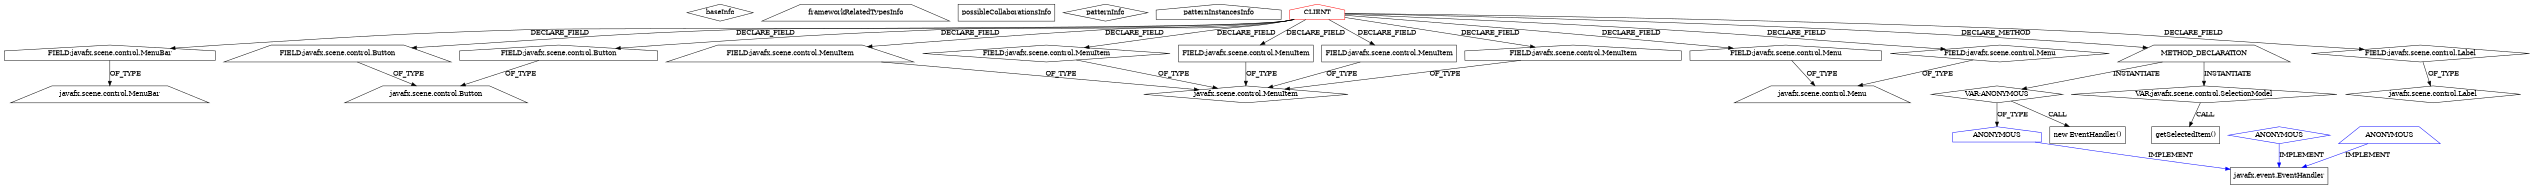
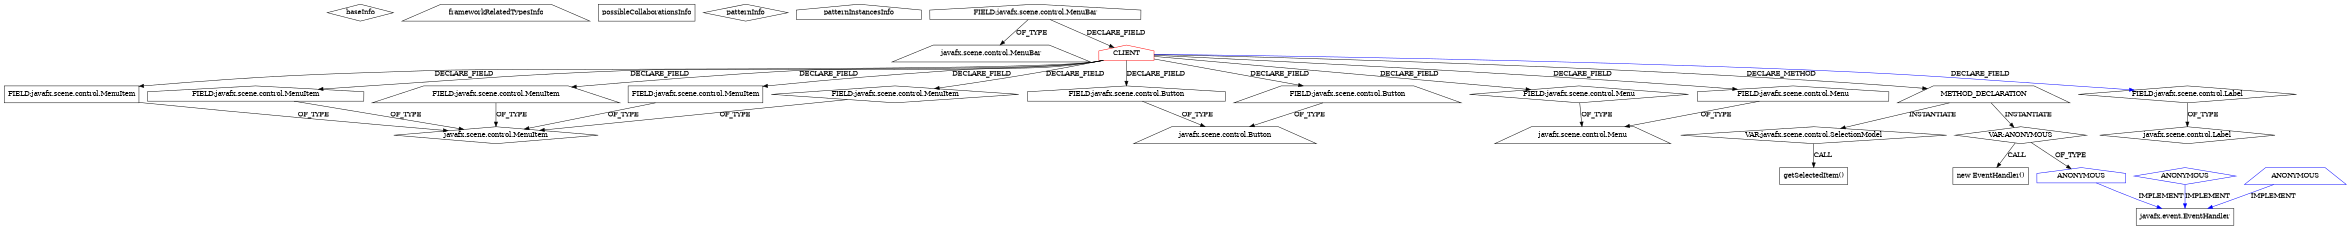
edge "CLIENT" -> "FIELD:javafx.scene.control.Label": color black -> blue
edge "CLIENT" -> "FIELD:javafx.scene.control.MenuBar": reversed
